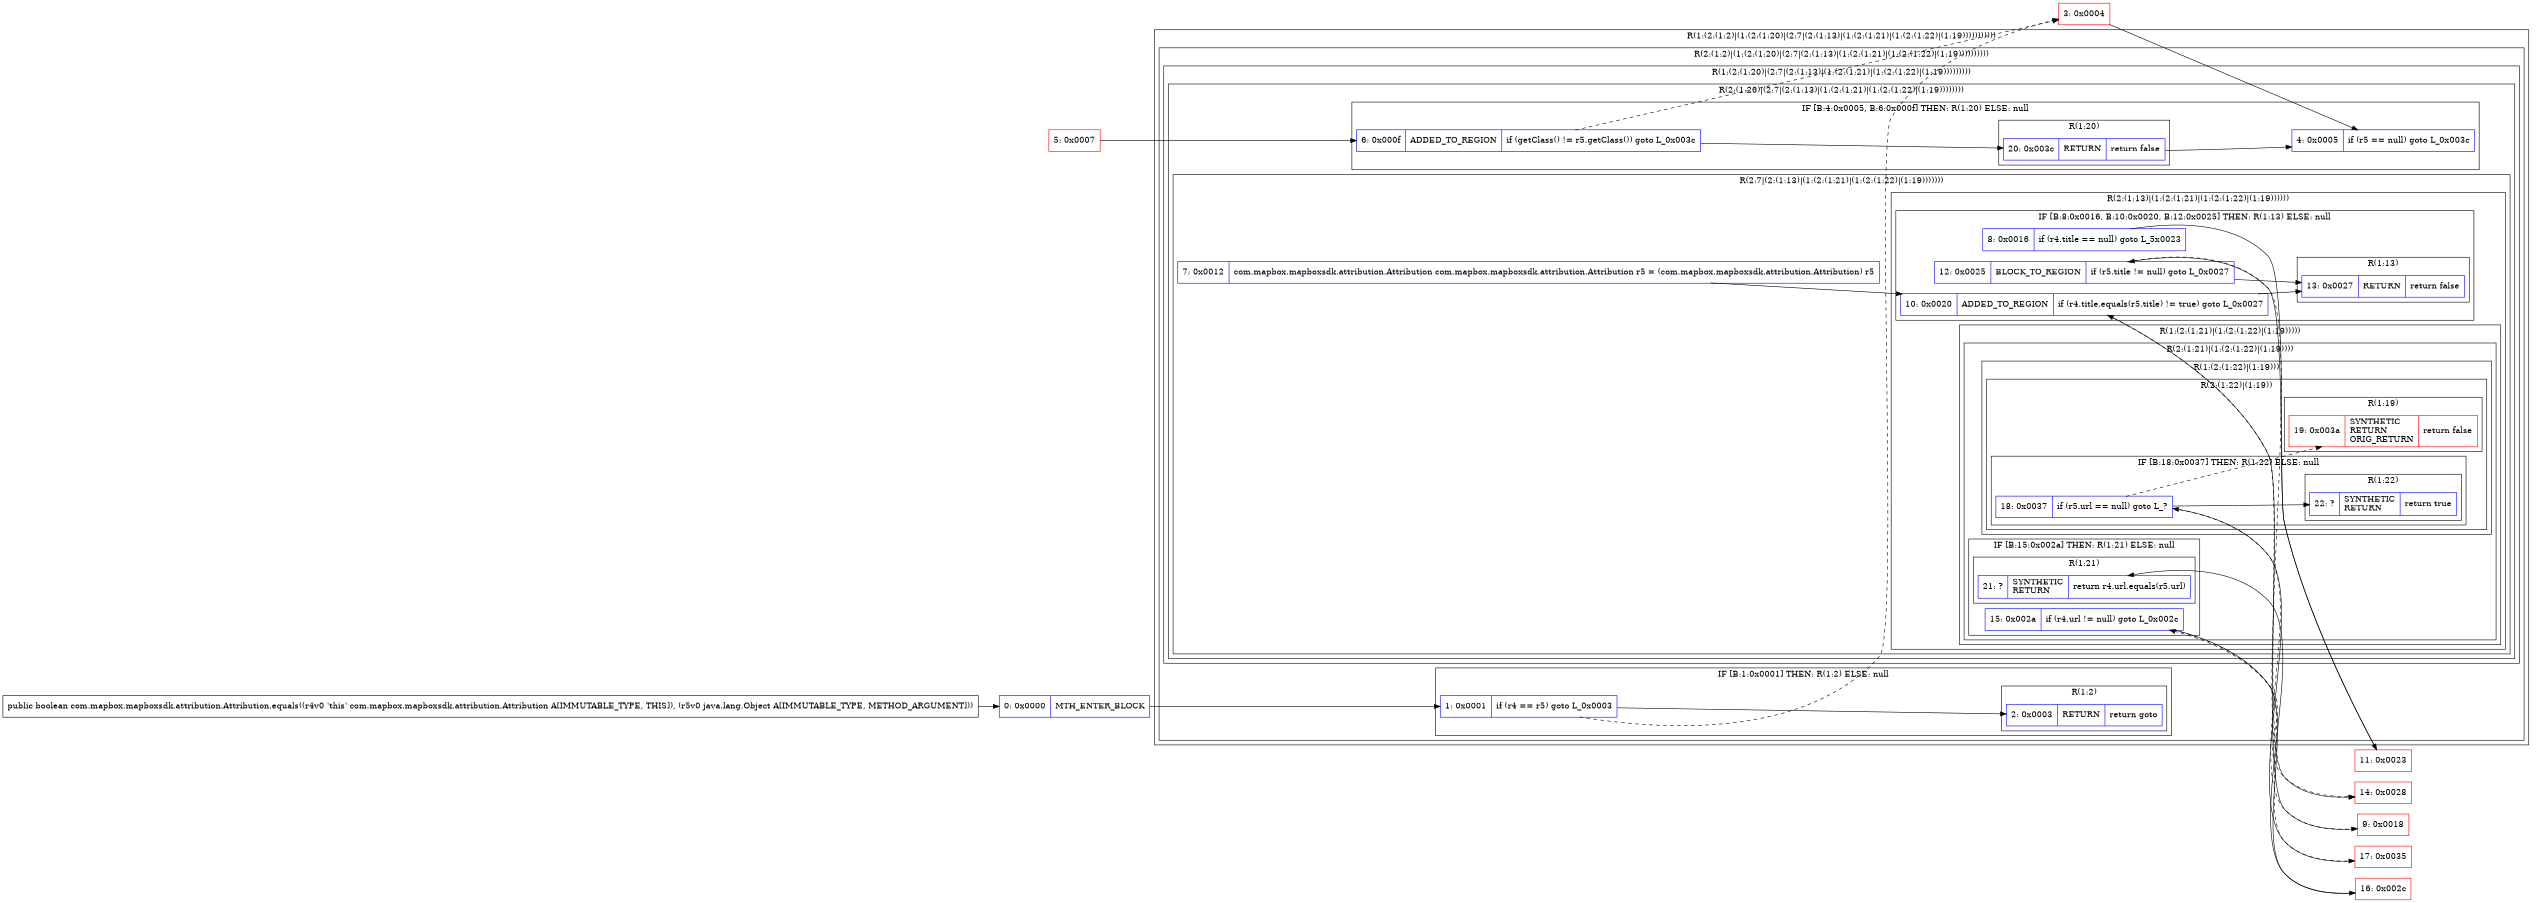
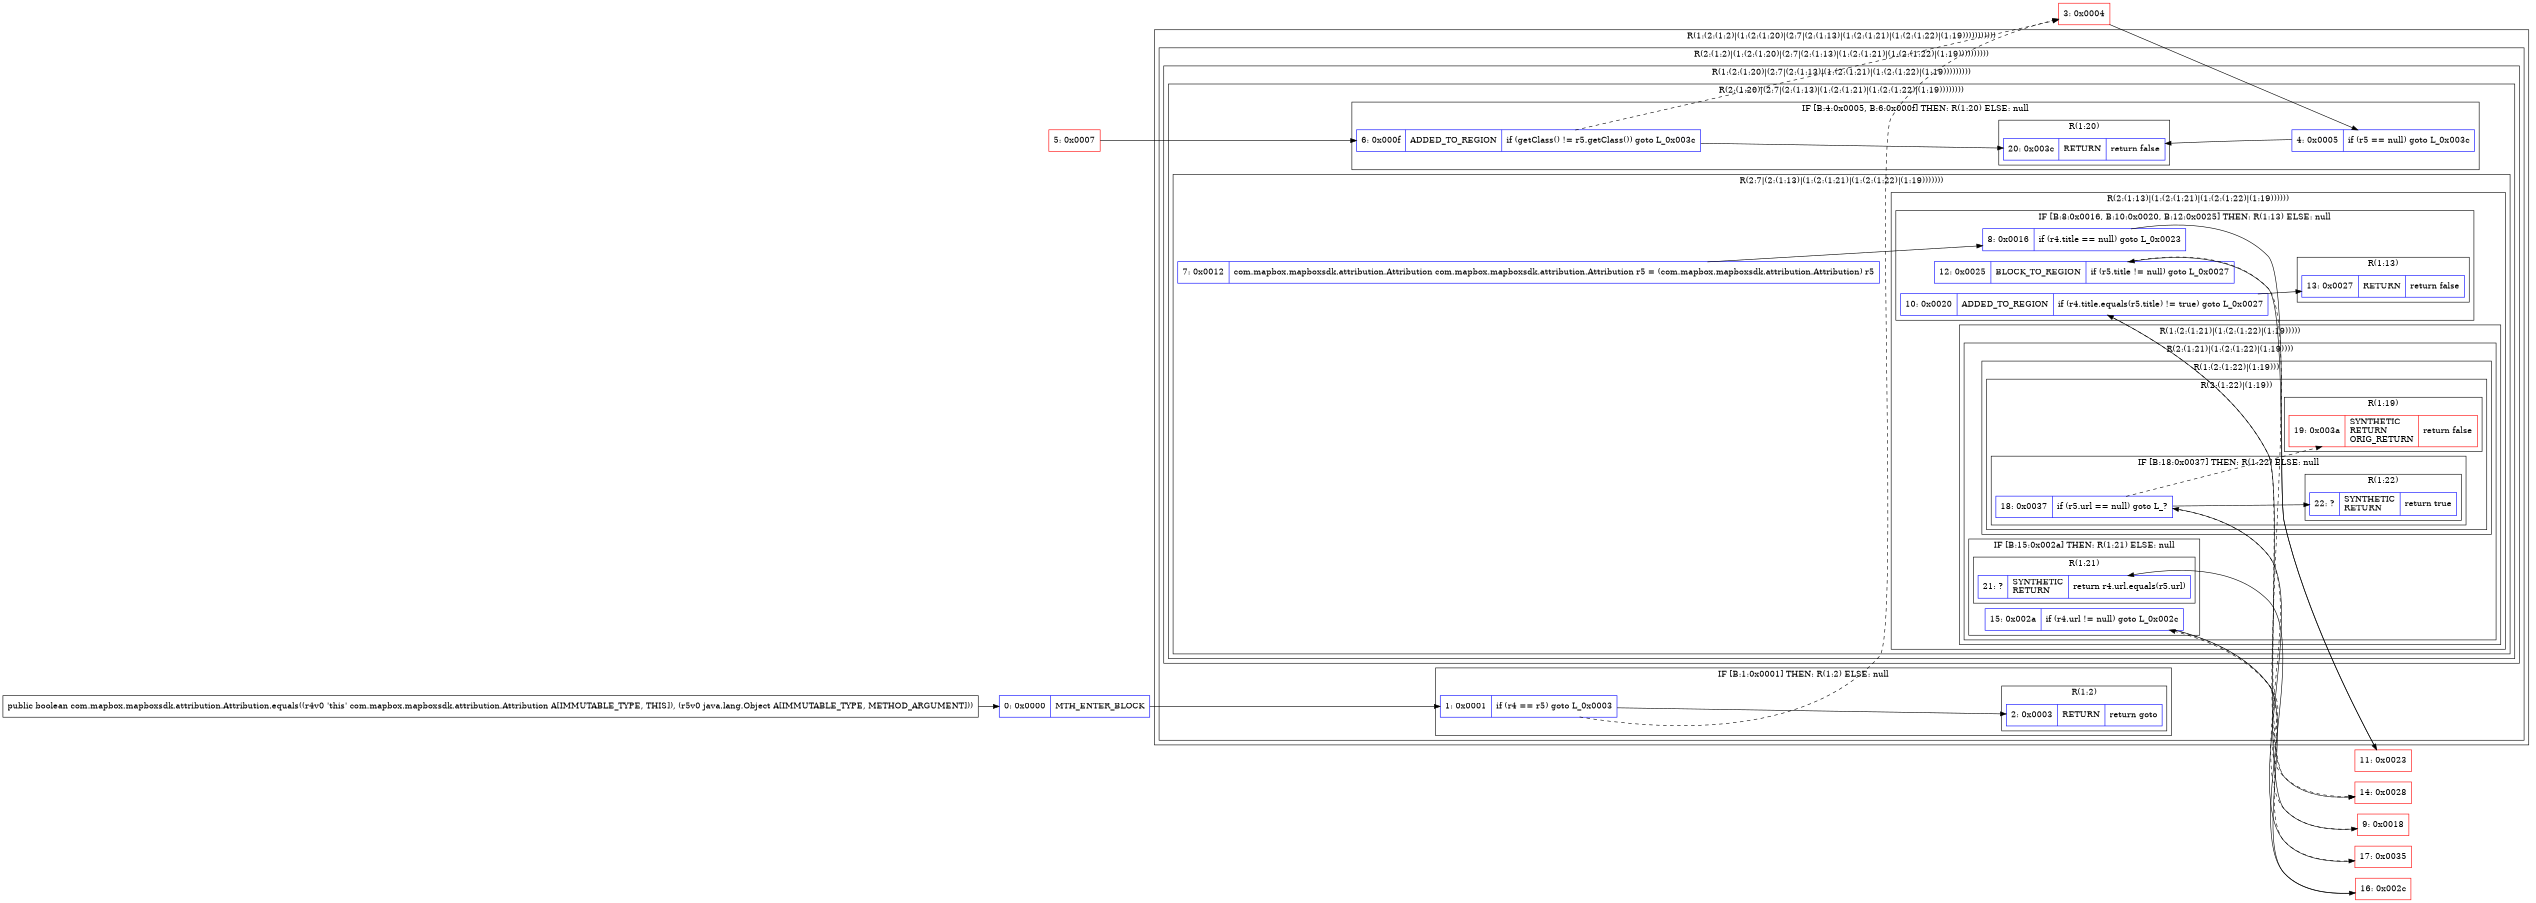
edge "20: 0x003c" -> "4: 0x0005": reversed
node "8: 0x0016": text "if (r4.title == null) goto L_5x0023" -> "if (r4.title == null) goto L_0x0023"
edge "12: 0x0025" -> "13: 0x0027": removed
edge "7: 0x0012" -> "10: 0x0020": now "7: 0x0012" -> "8: 0x0016"
